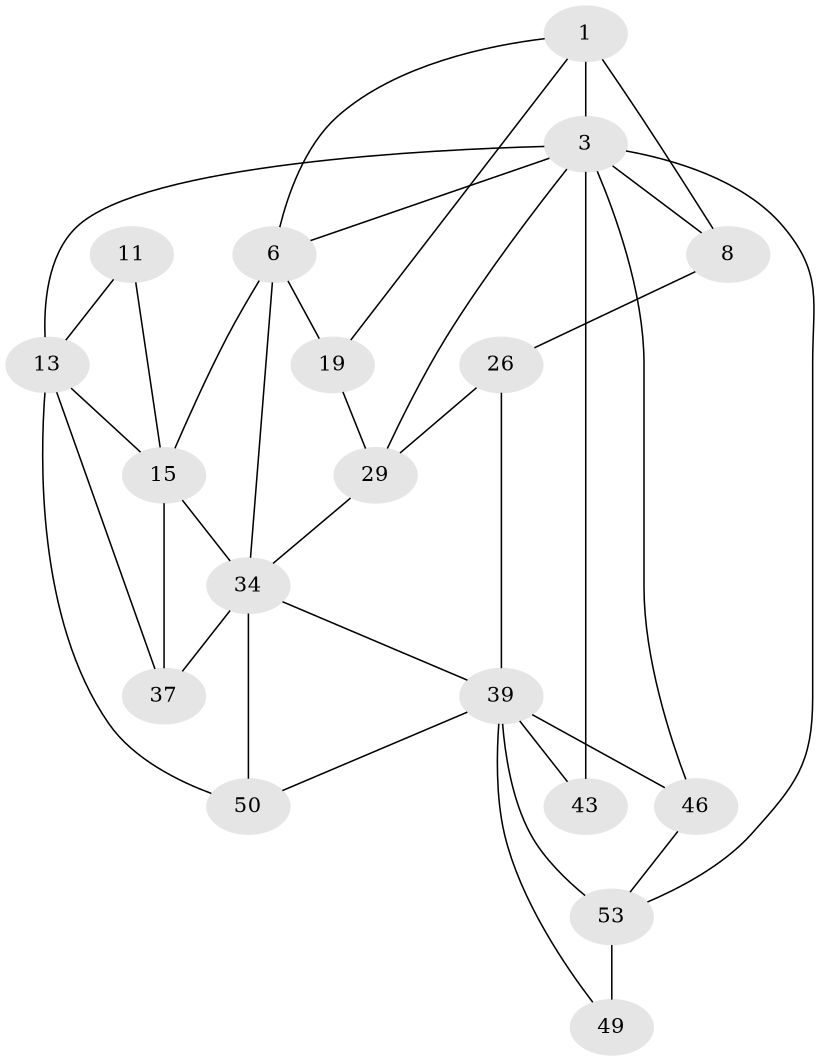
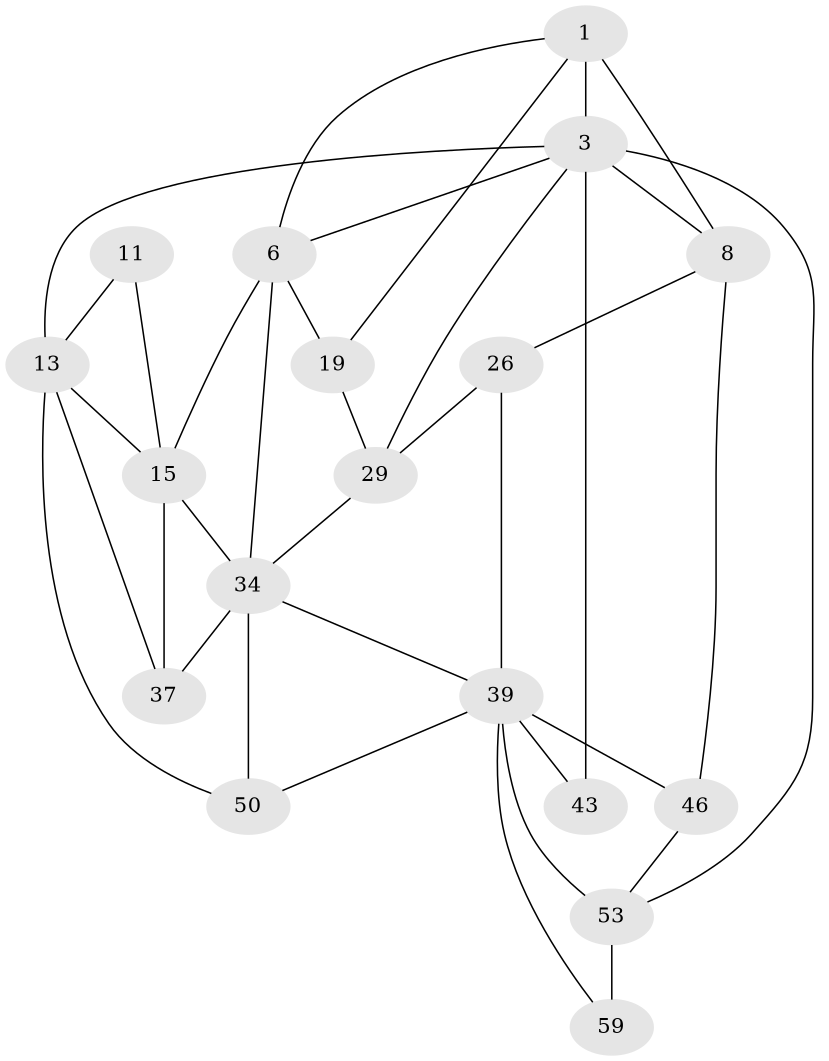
edge "3" -- "46": now "8" -- "46"
node "49": label "49" -> "59"
